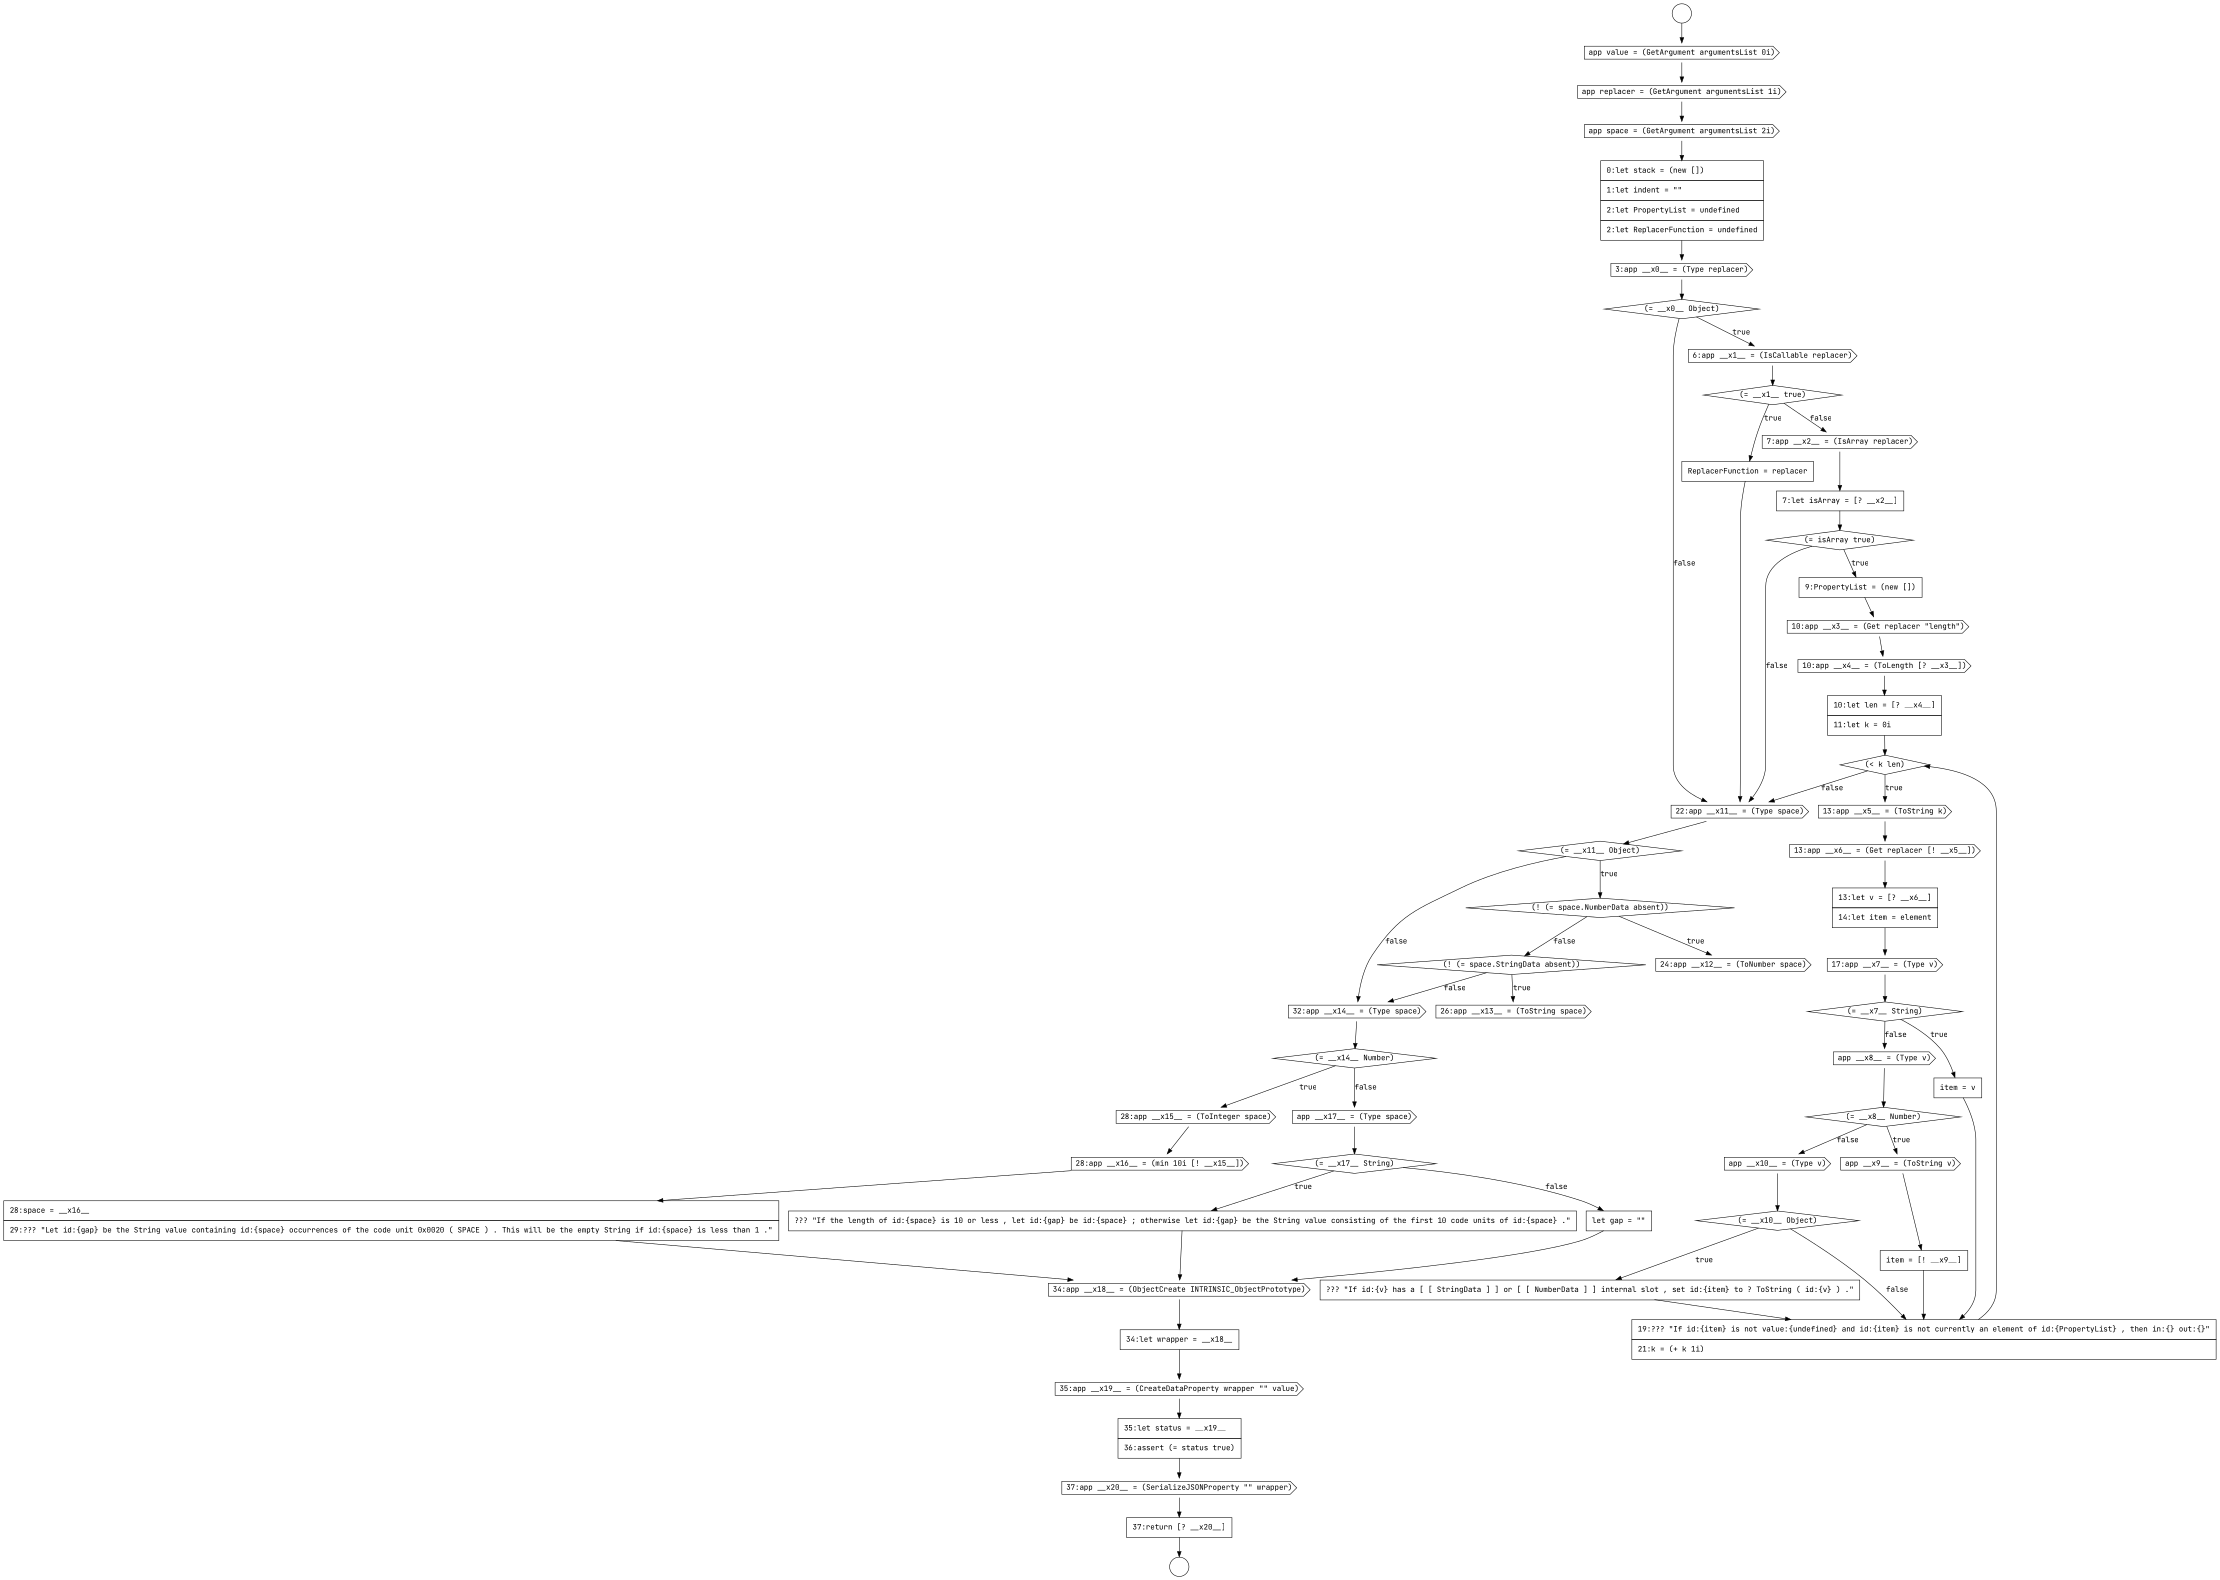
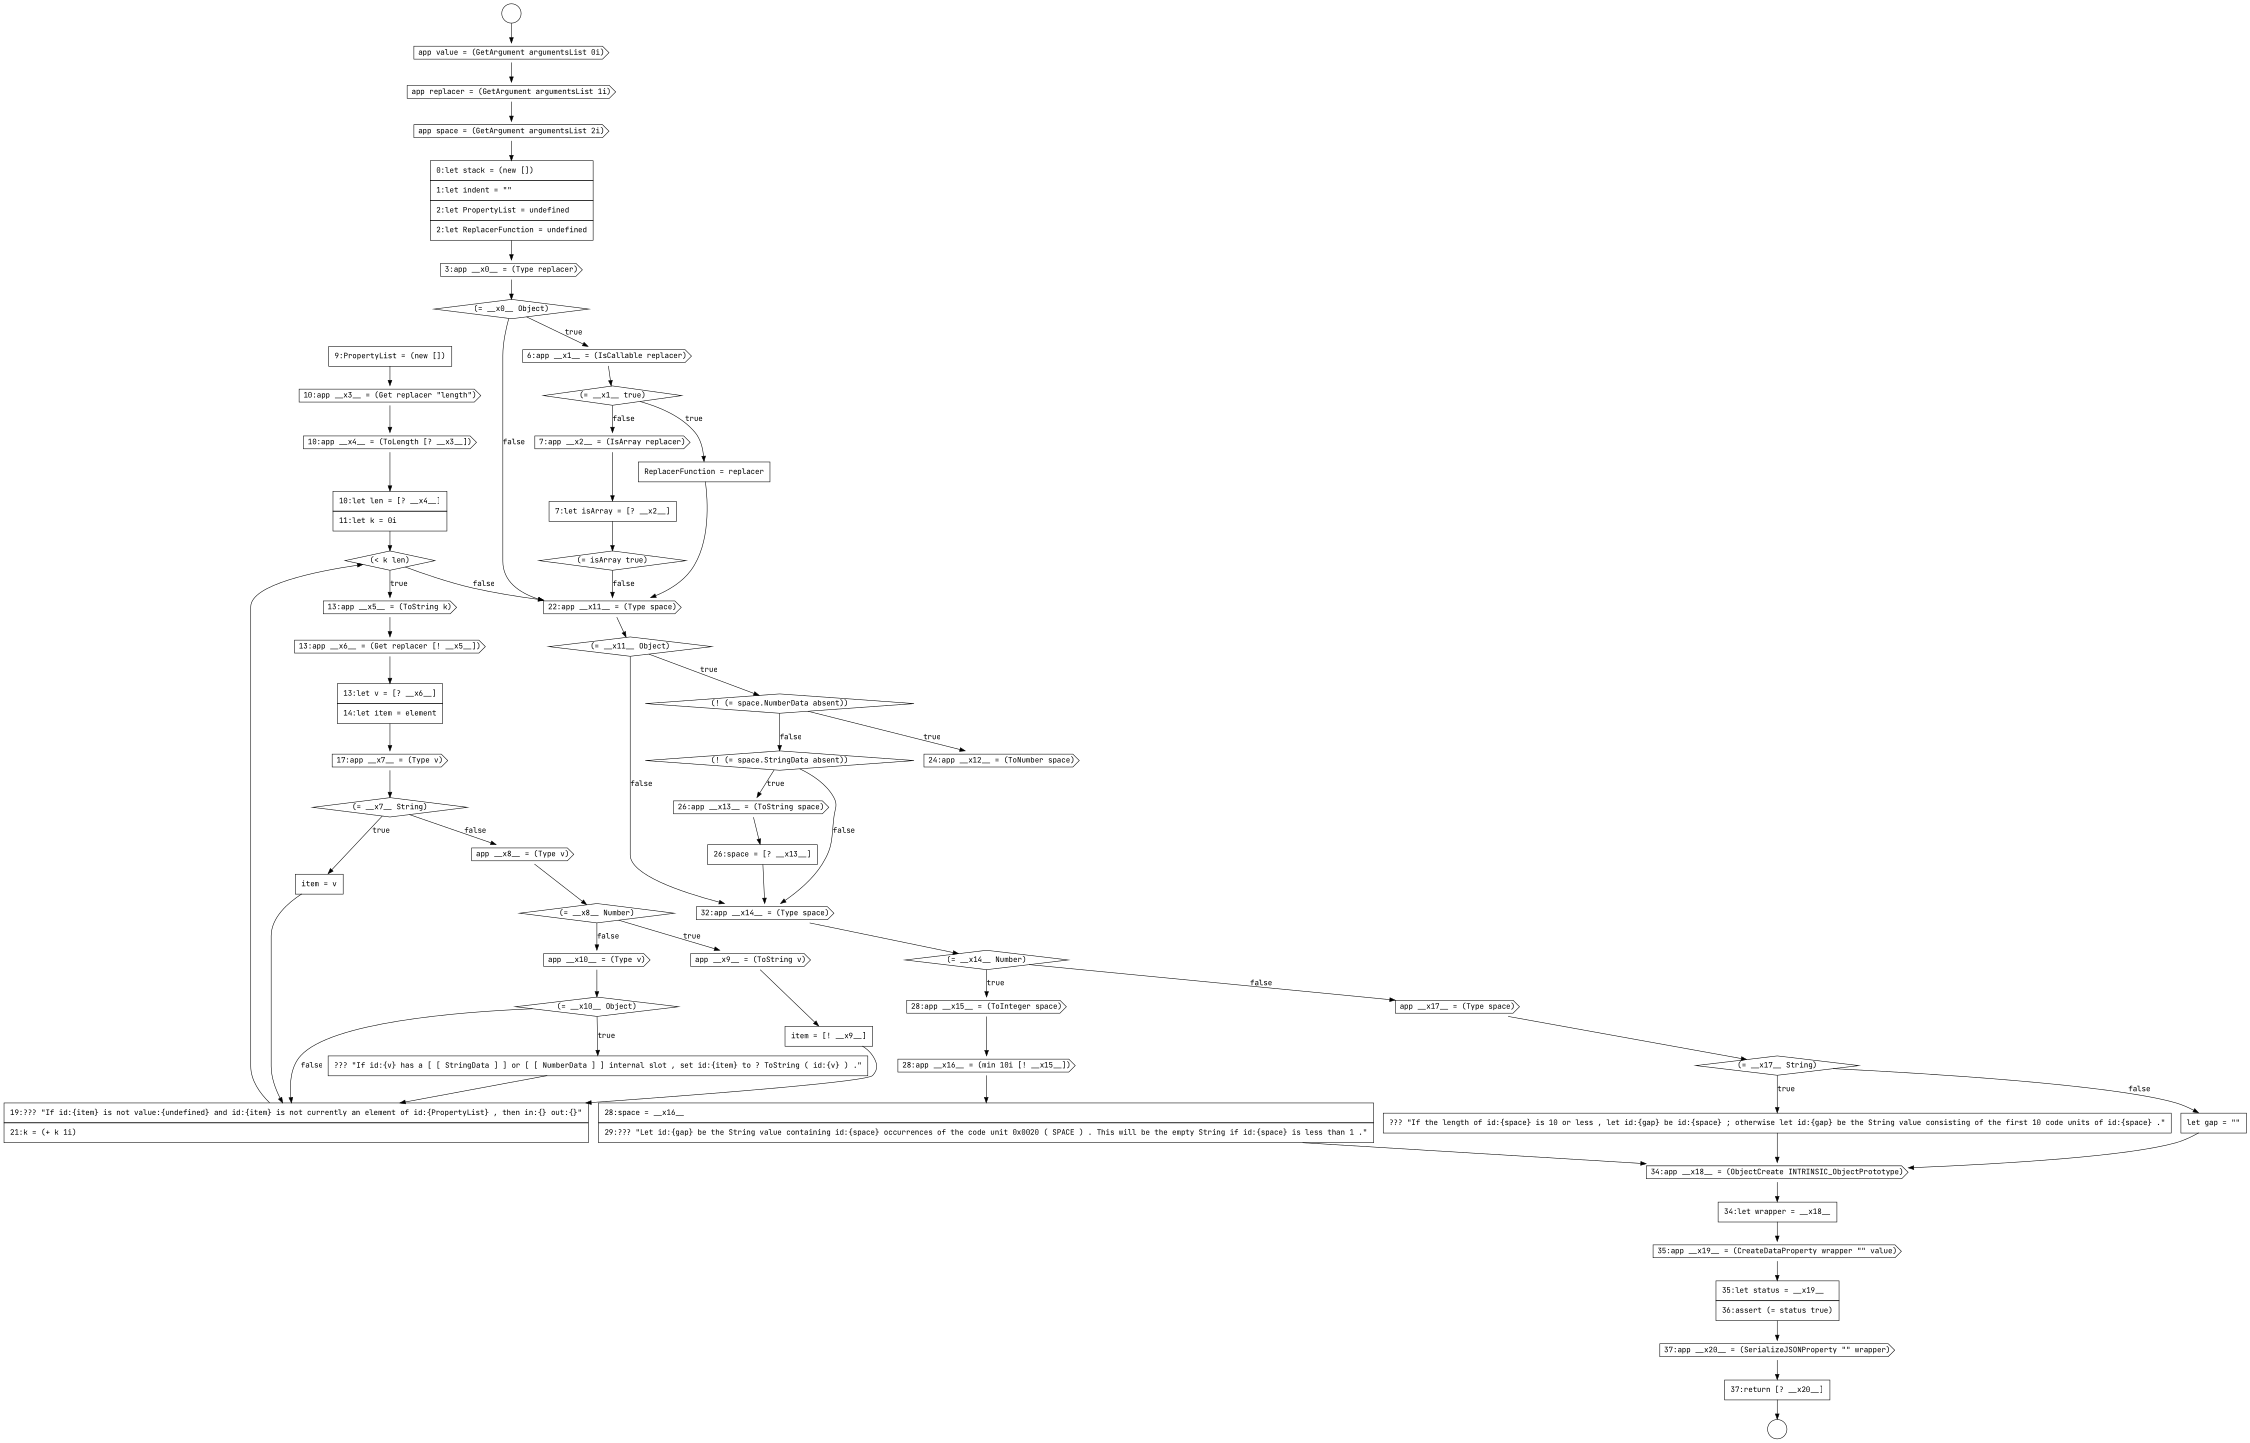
edge "(= isArray true)" -> "9:PropertyList = (new [])": removed, label "true"
node "26:space = [? __x13__]": added
